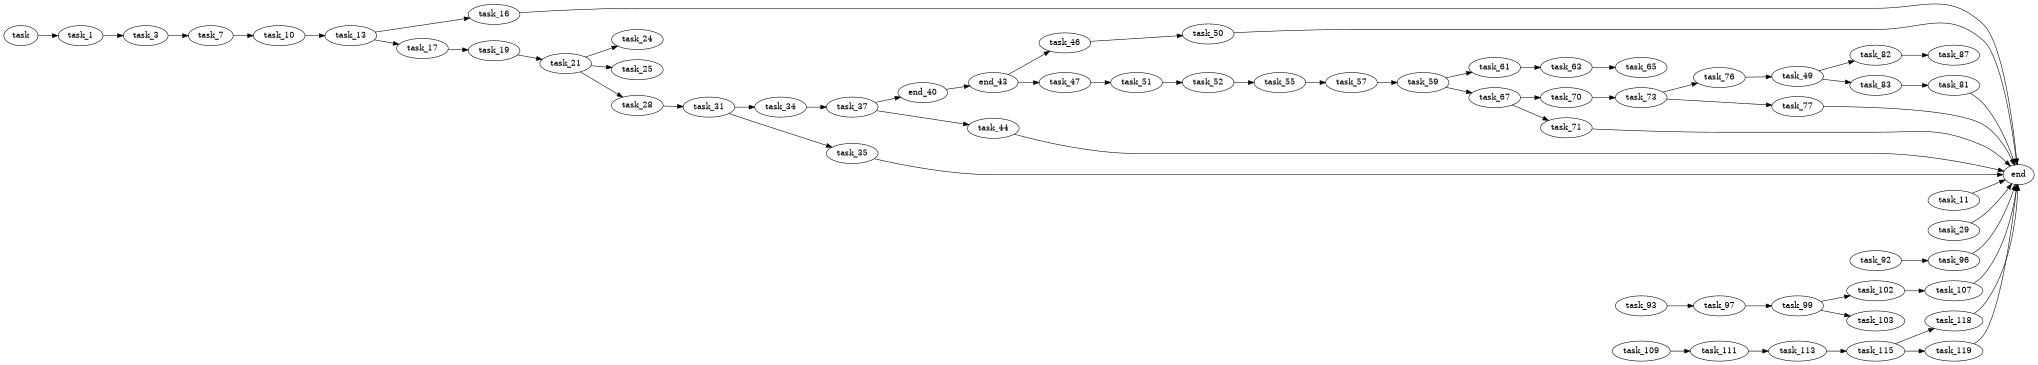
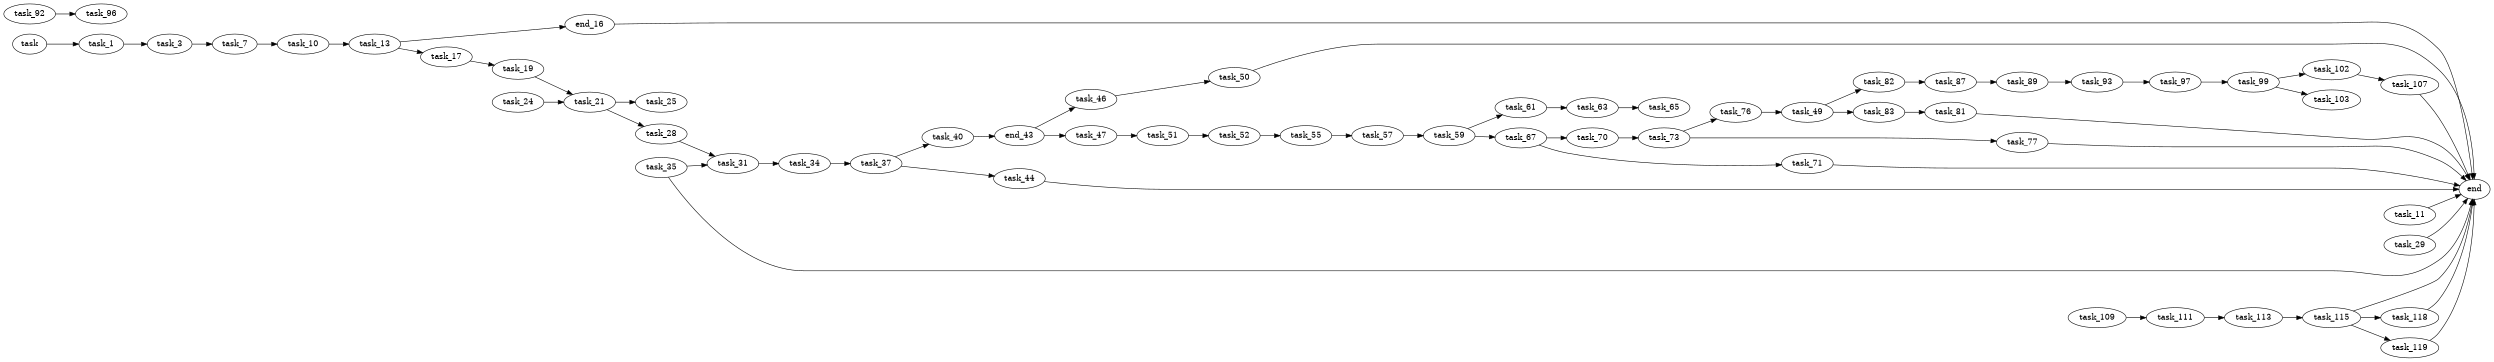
node "task_16": label "task_16" -> "end_16"
edge "task_21" -> "task_24": reversed
node "task_89": added
node "end_40": label "end_40" -> "task_40"
edge "task_31" -> "task_35": reversed
edge "task_96" -> "end": now "task_115" -> "end"
